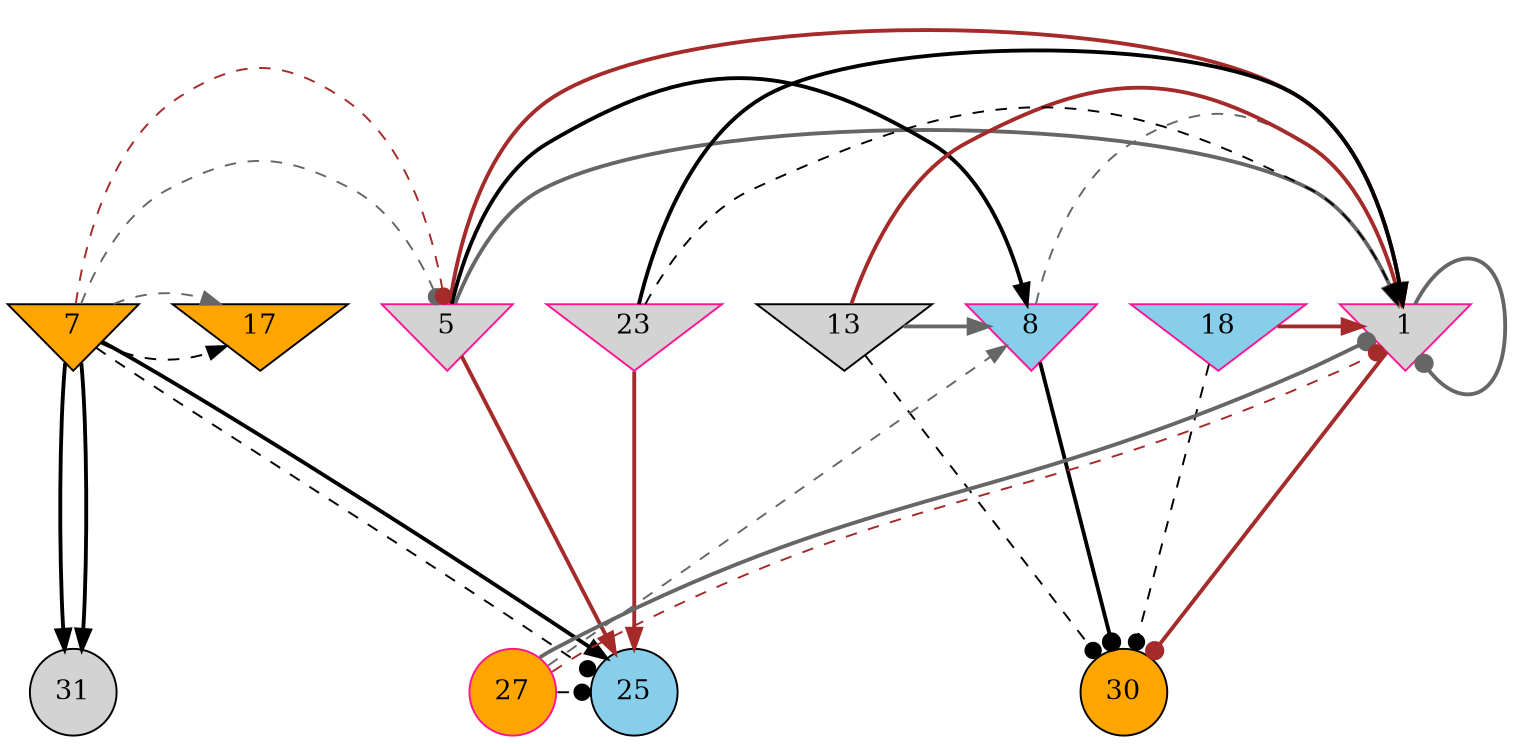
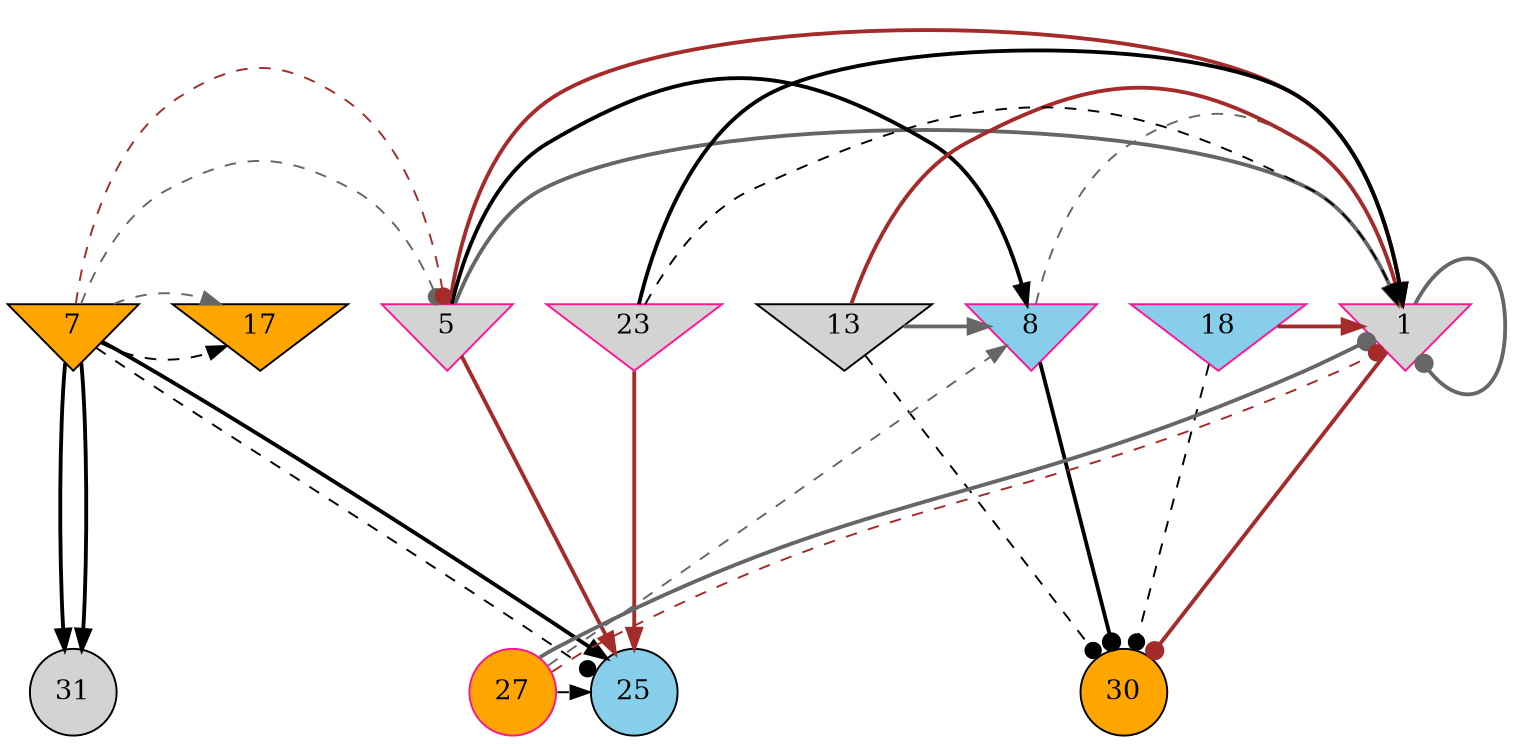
edge "27" -> "25": arrowhead dot -> normal
